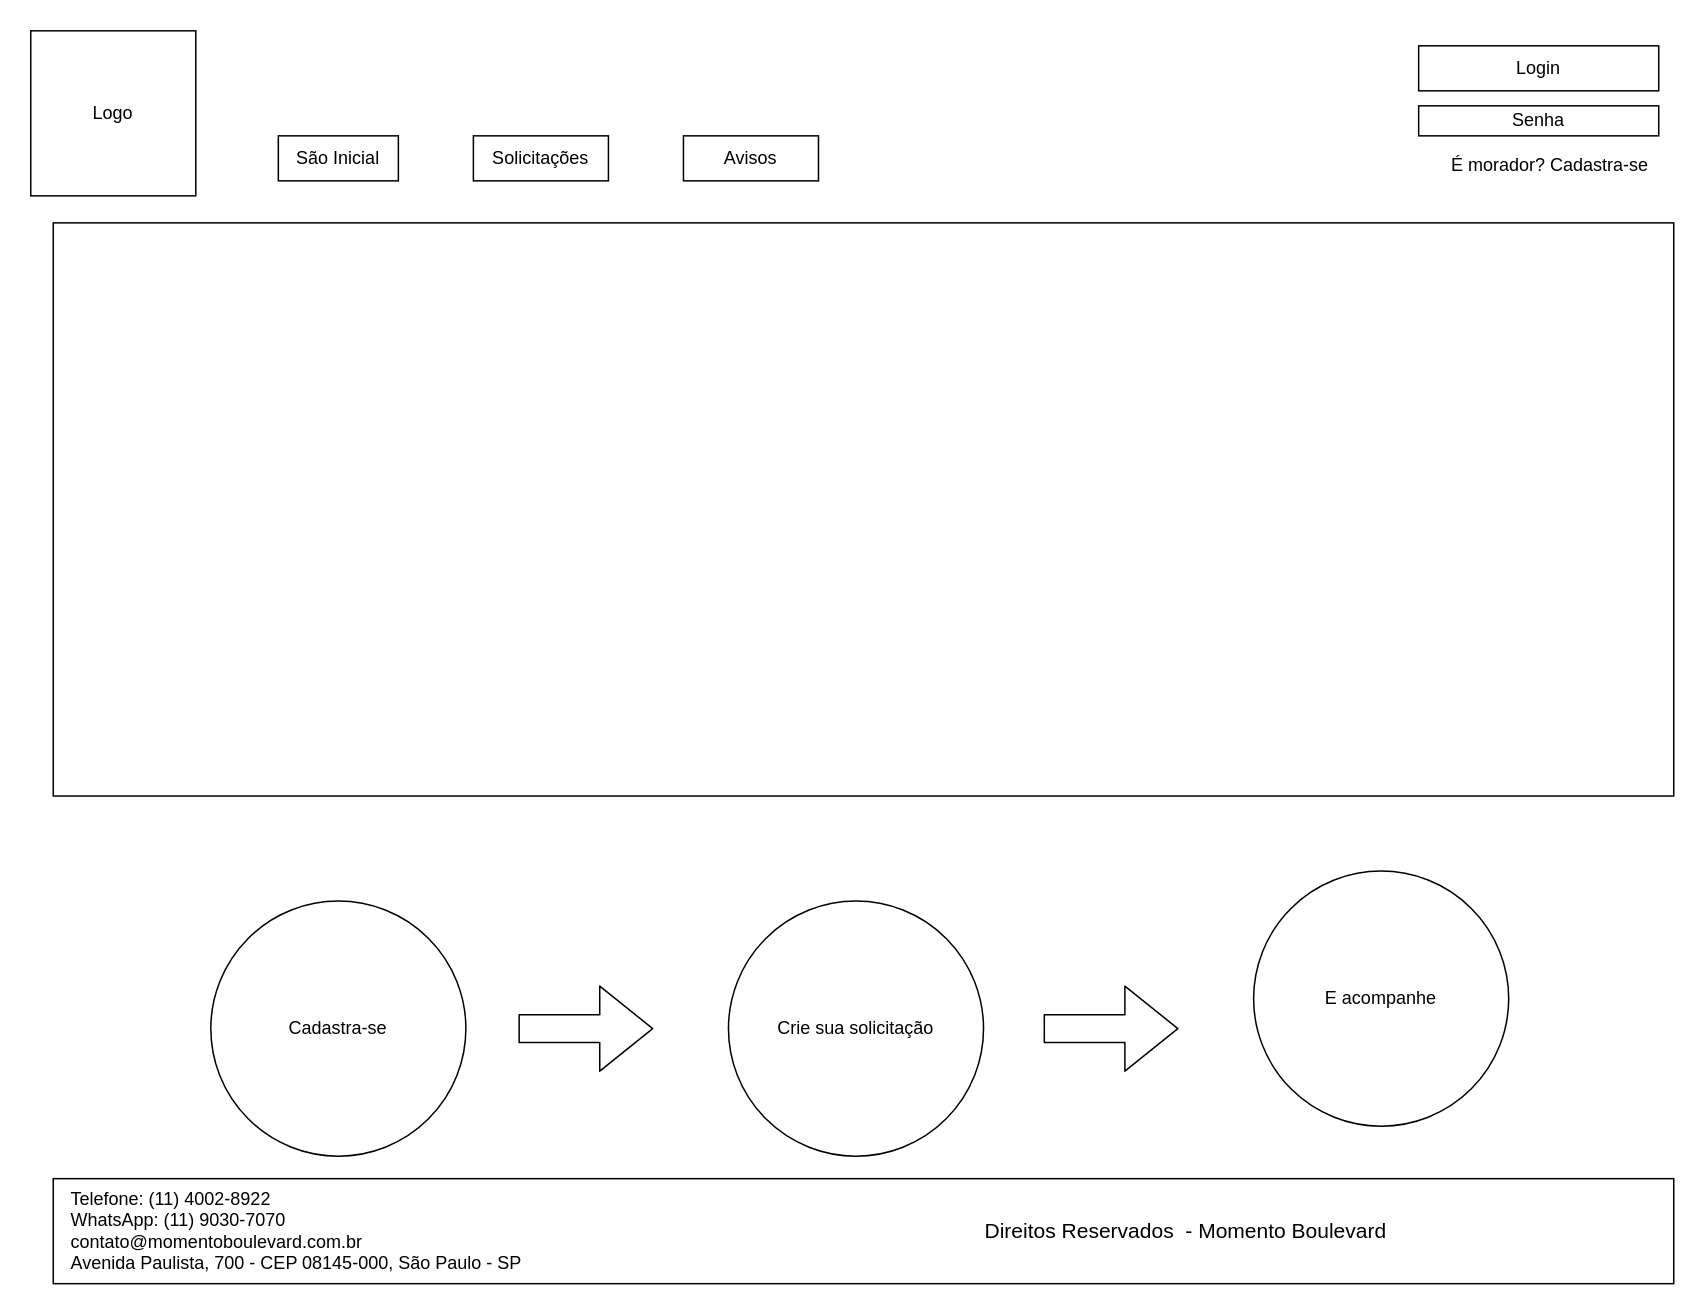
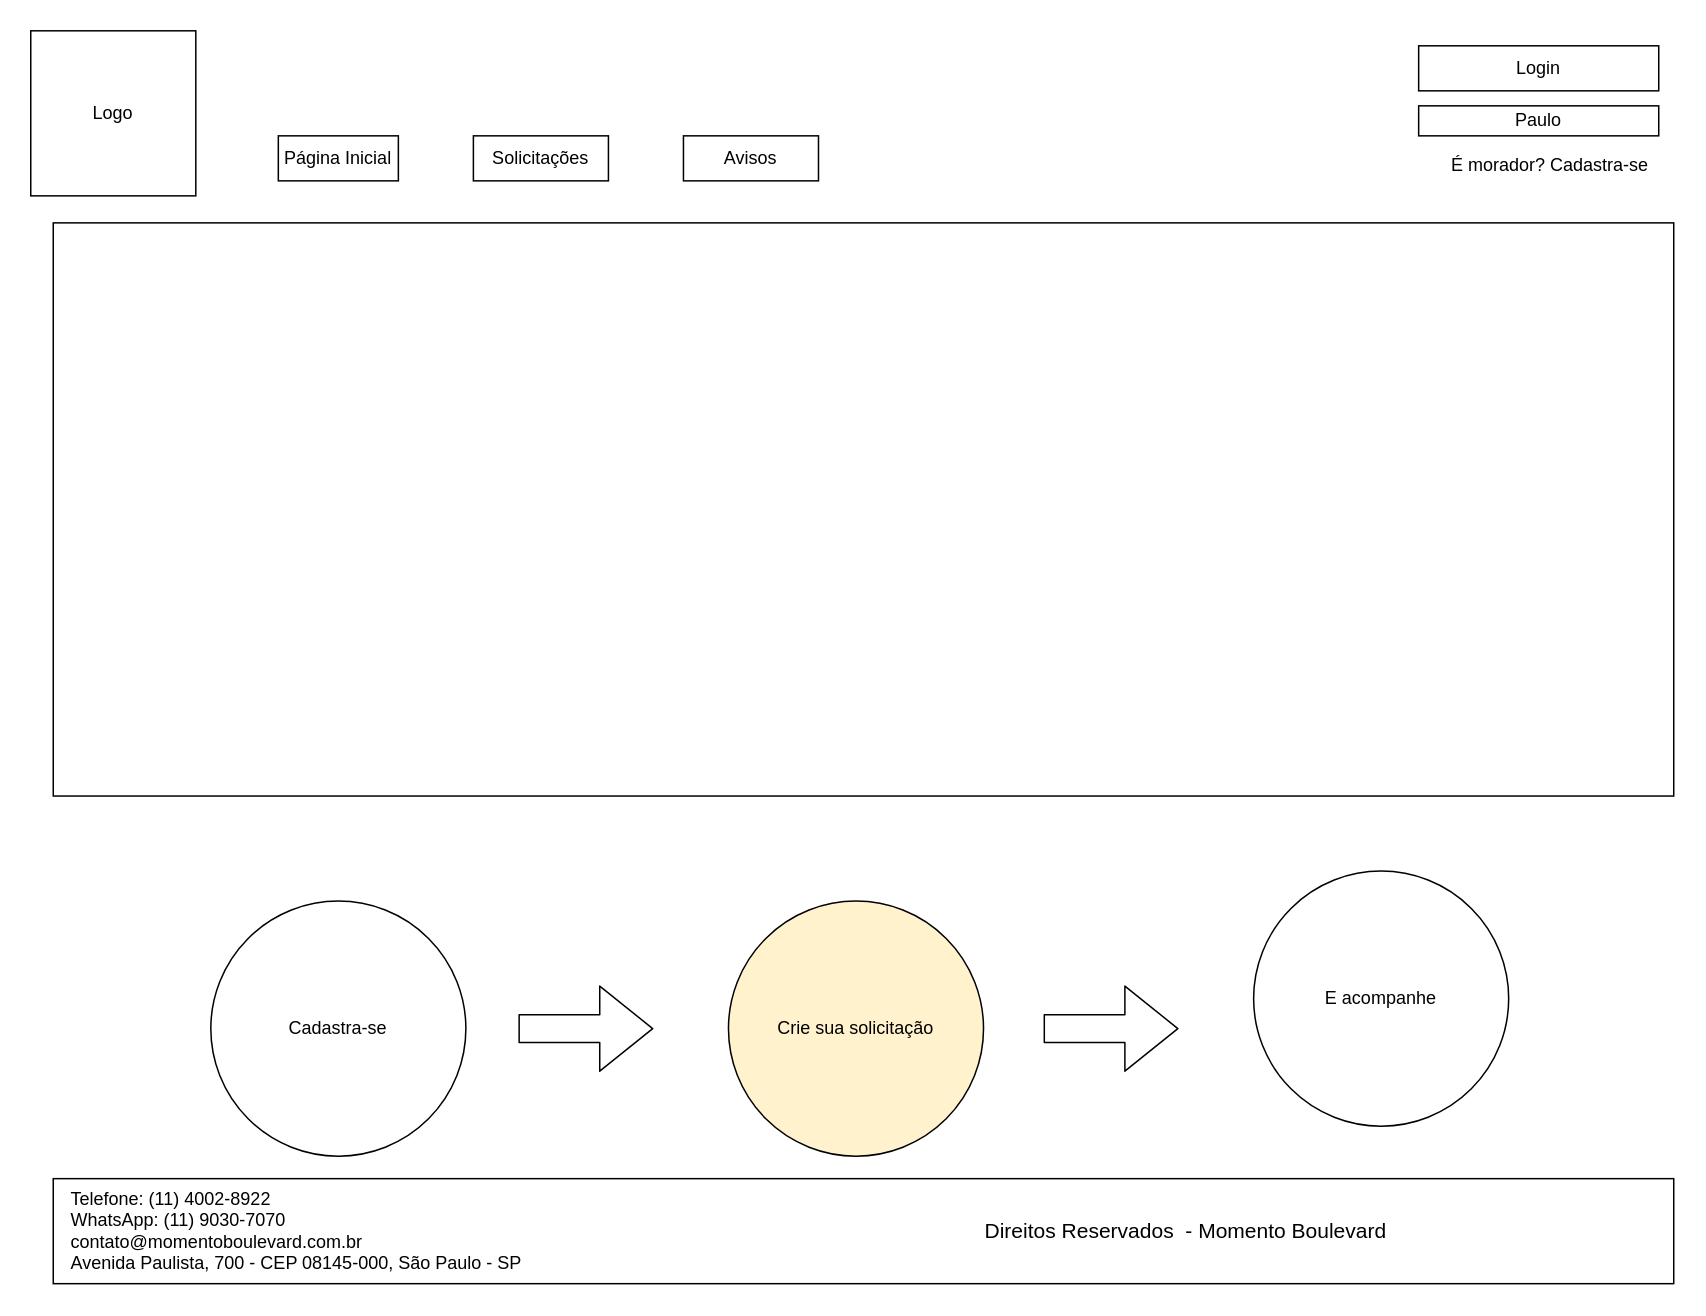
node "Senha": label "Senha" -> "Paulo"
node "São Inicial": label "São Inicial" -> "Página Inicial"
node "Crie sua solicitação": fillcolor #ffffff -> #fff2cc
